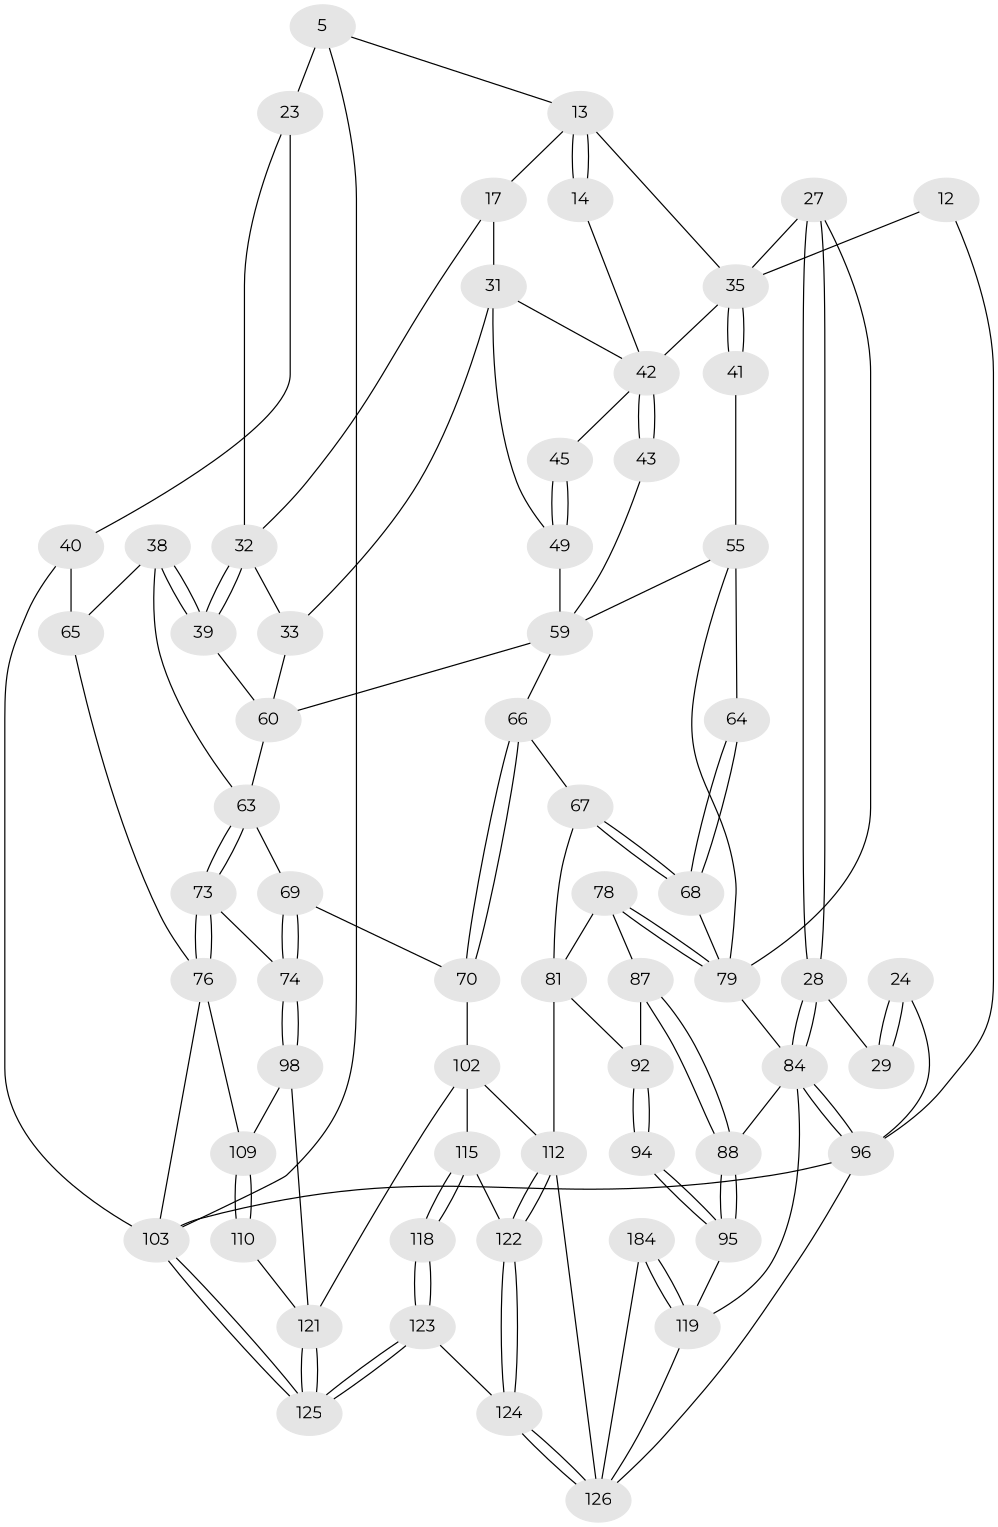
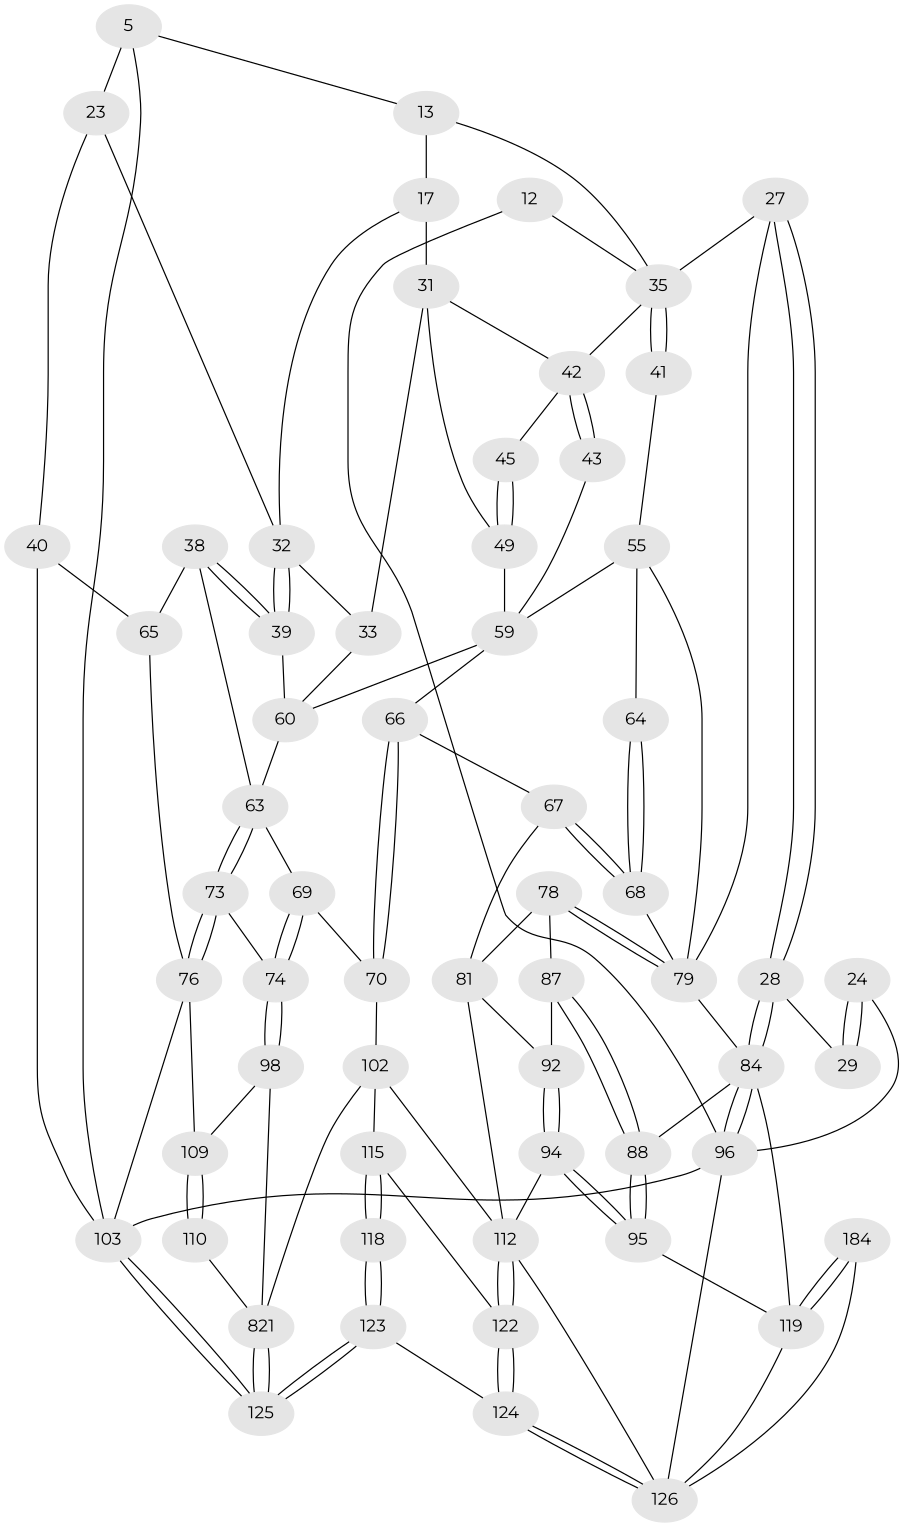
node "14": removed
edge "94" -- "112": added
node "121": label "121" -> "821"
